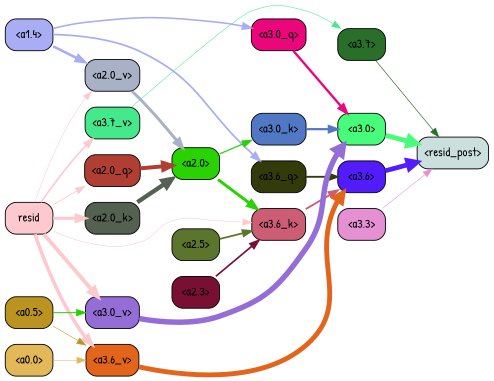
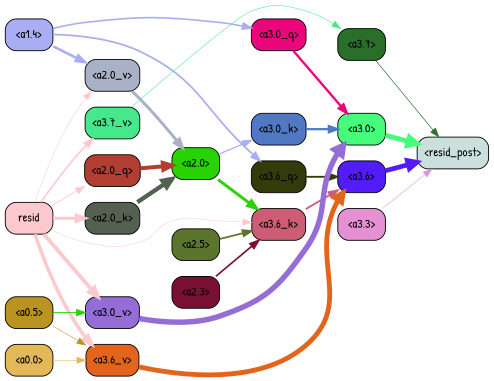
edge "<a2.0>" -> "<a3.0_k>": color #29d201 -> #a8adf4
